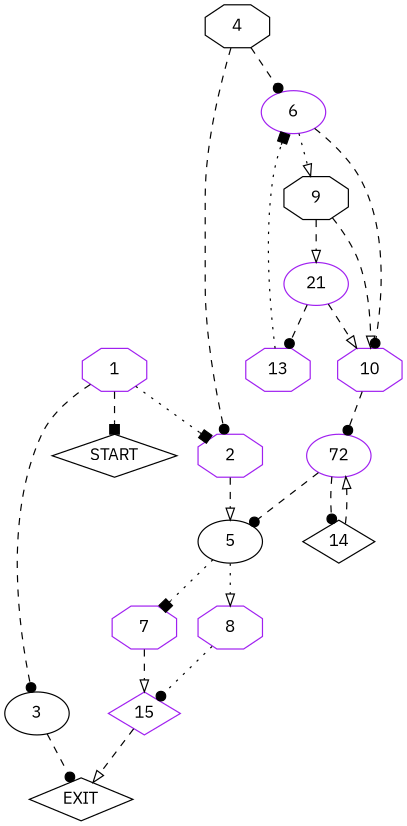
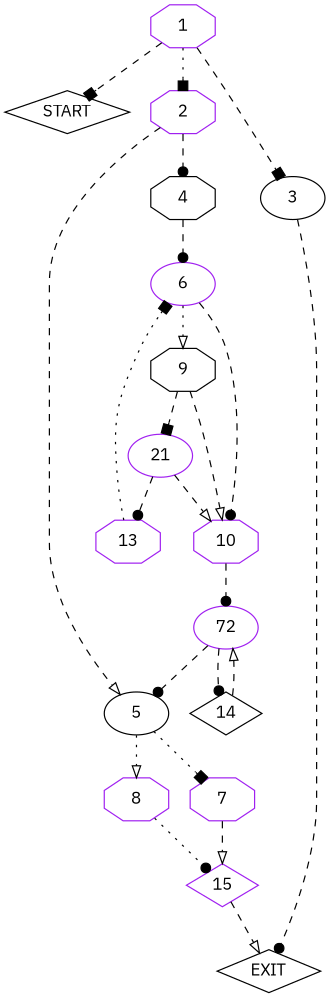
edge "4" -> "2": reversed
edge "9" -> "21": arrowhead onormal -> box
edge "1" -> "3": arrowhead dot -> box
